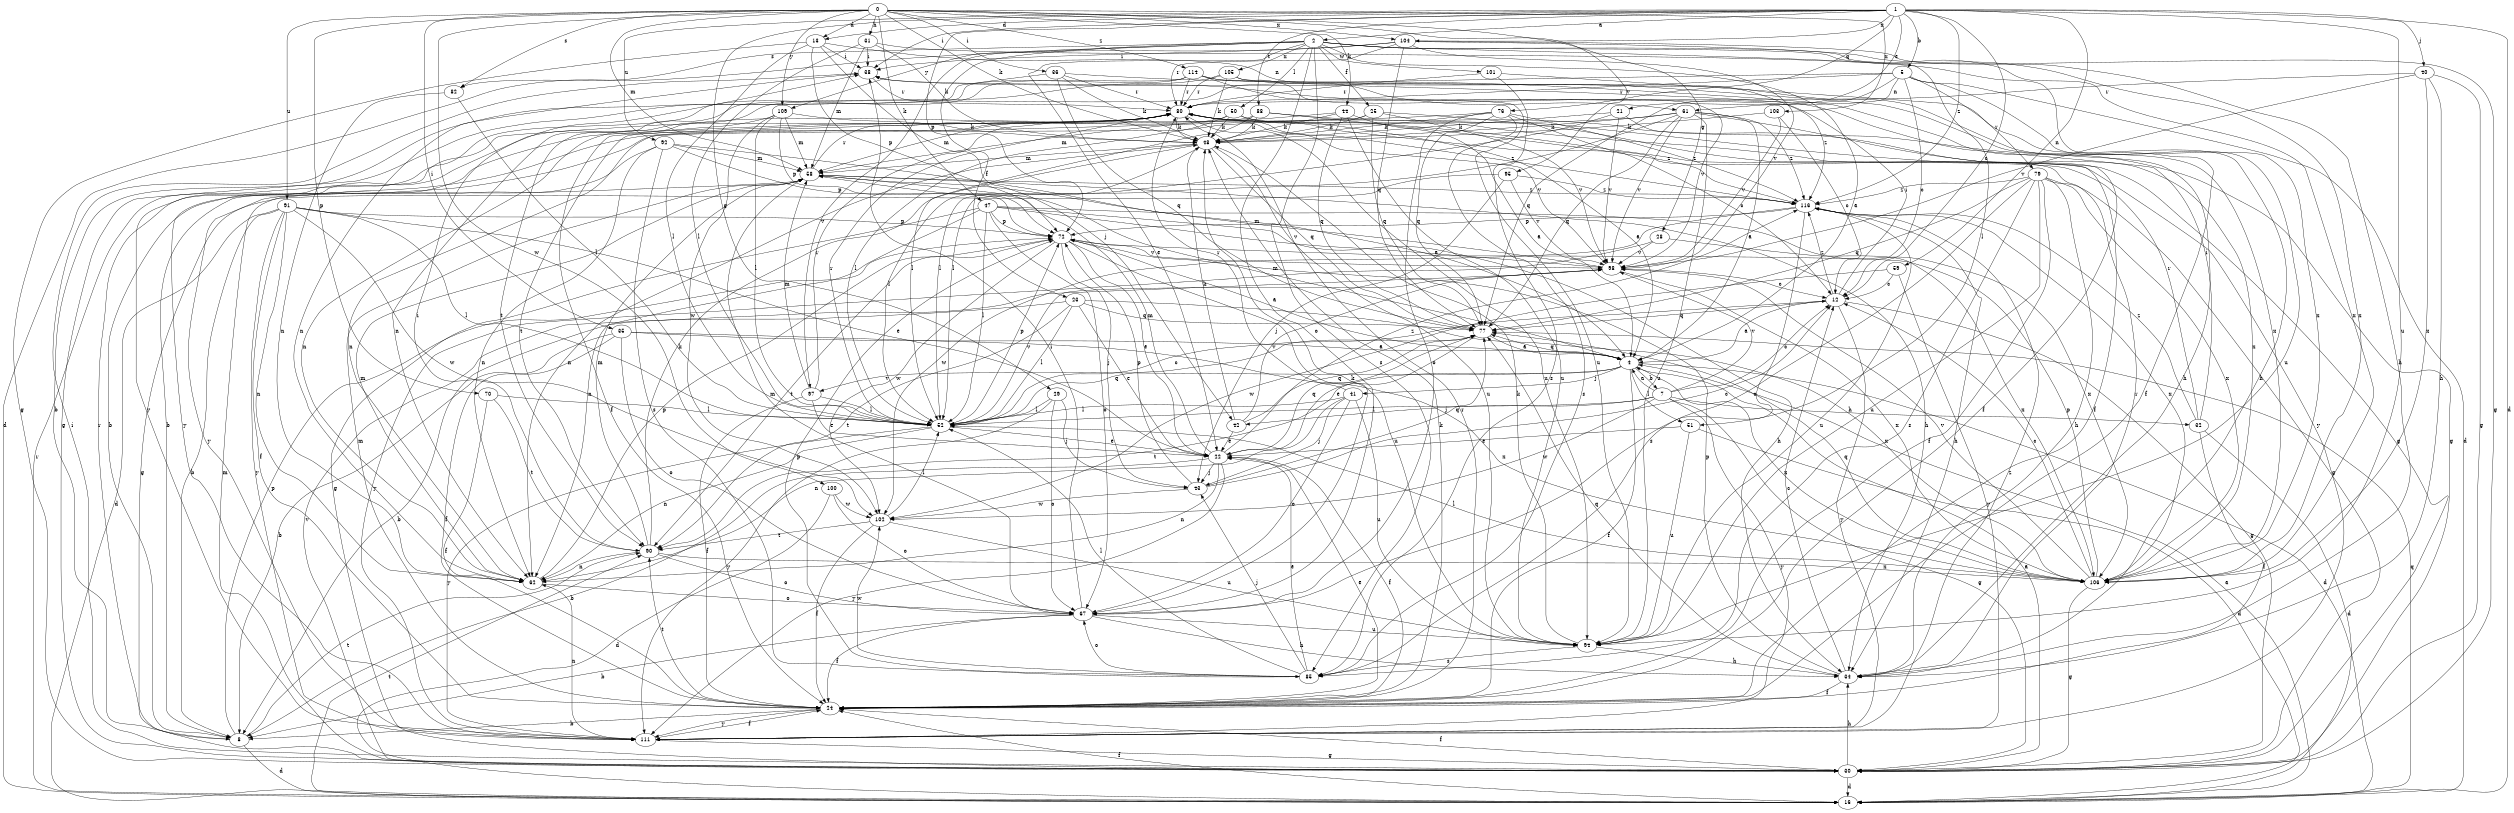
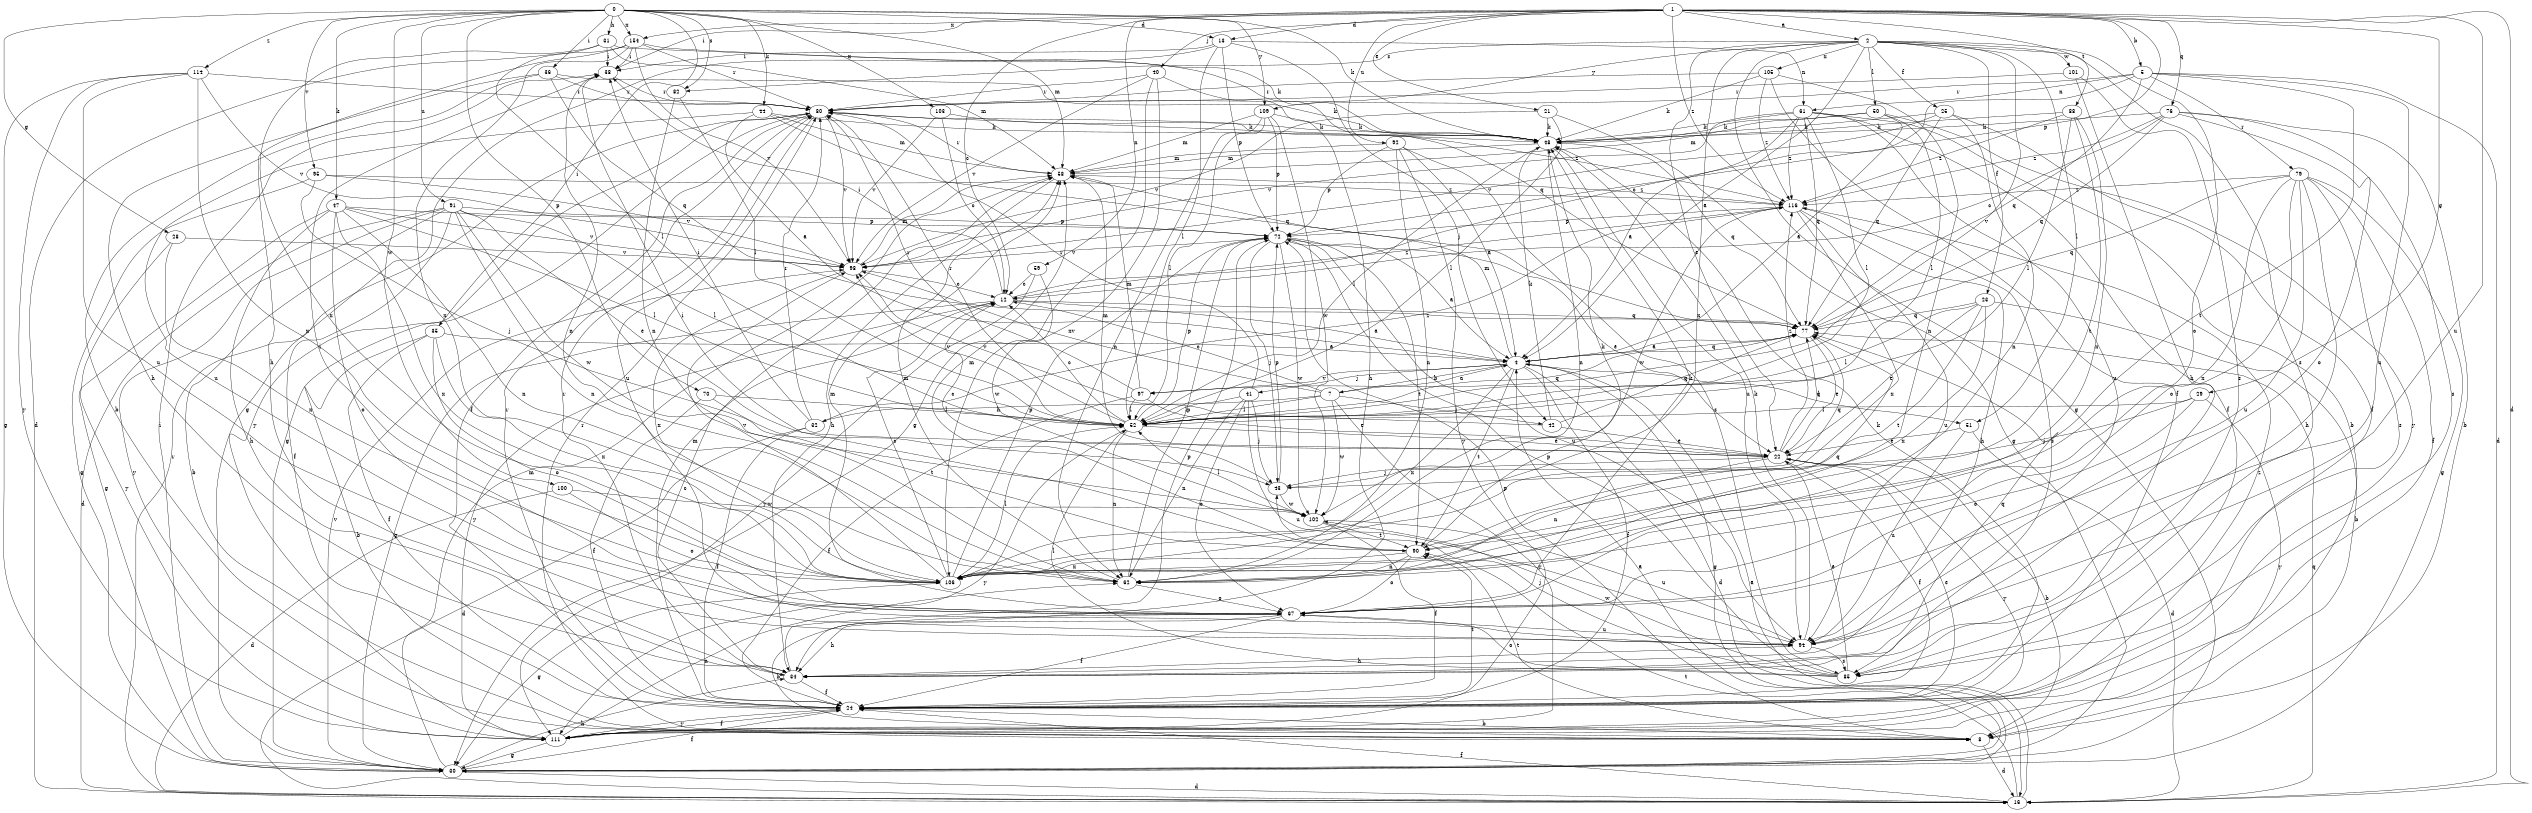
node "104": label "104" -> "154"
edge "7" -> "30": now "4" -> "30"
